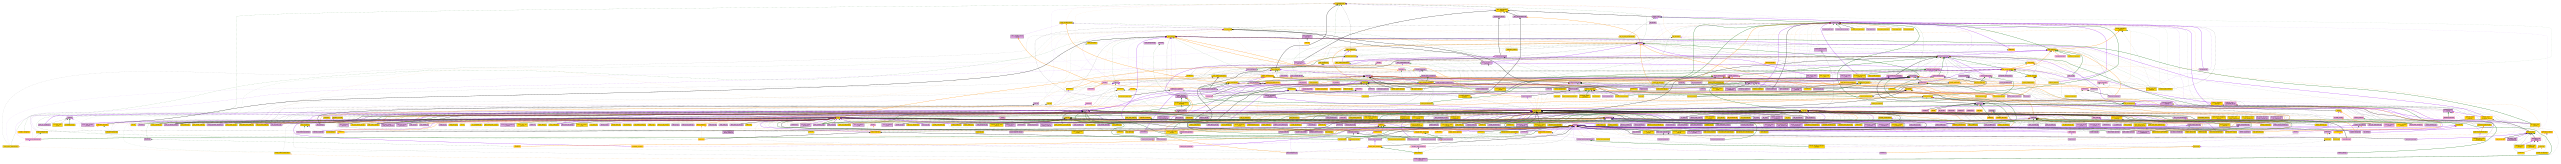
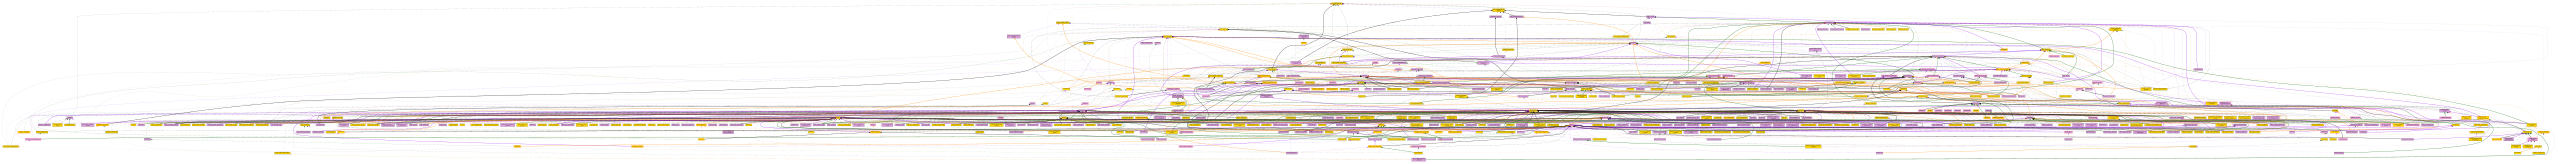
node "component_ctors.enumerate": label "component_ctors.enumerate" -> "component_ctors.cpp"
